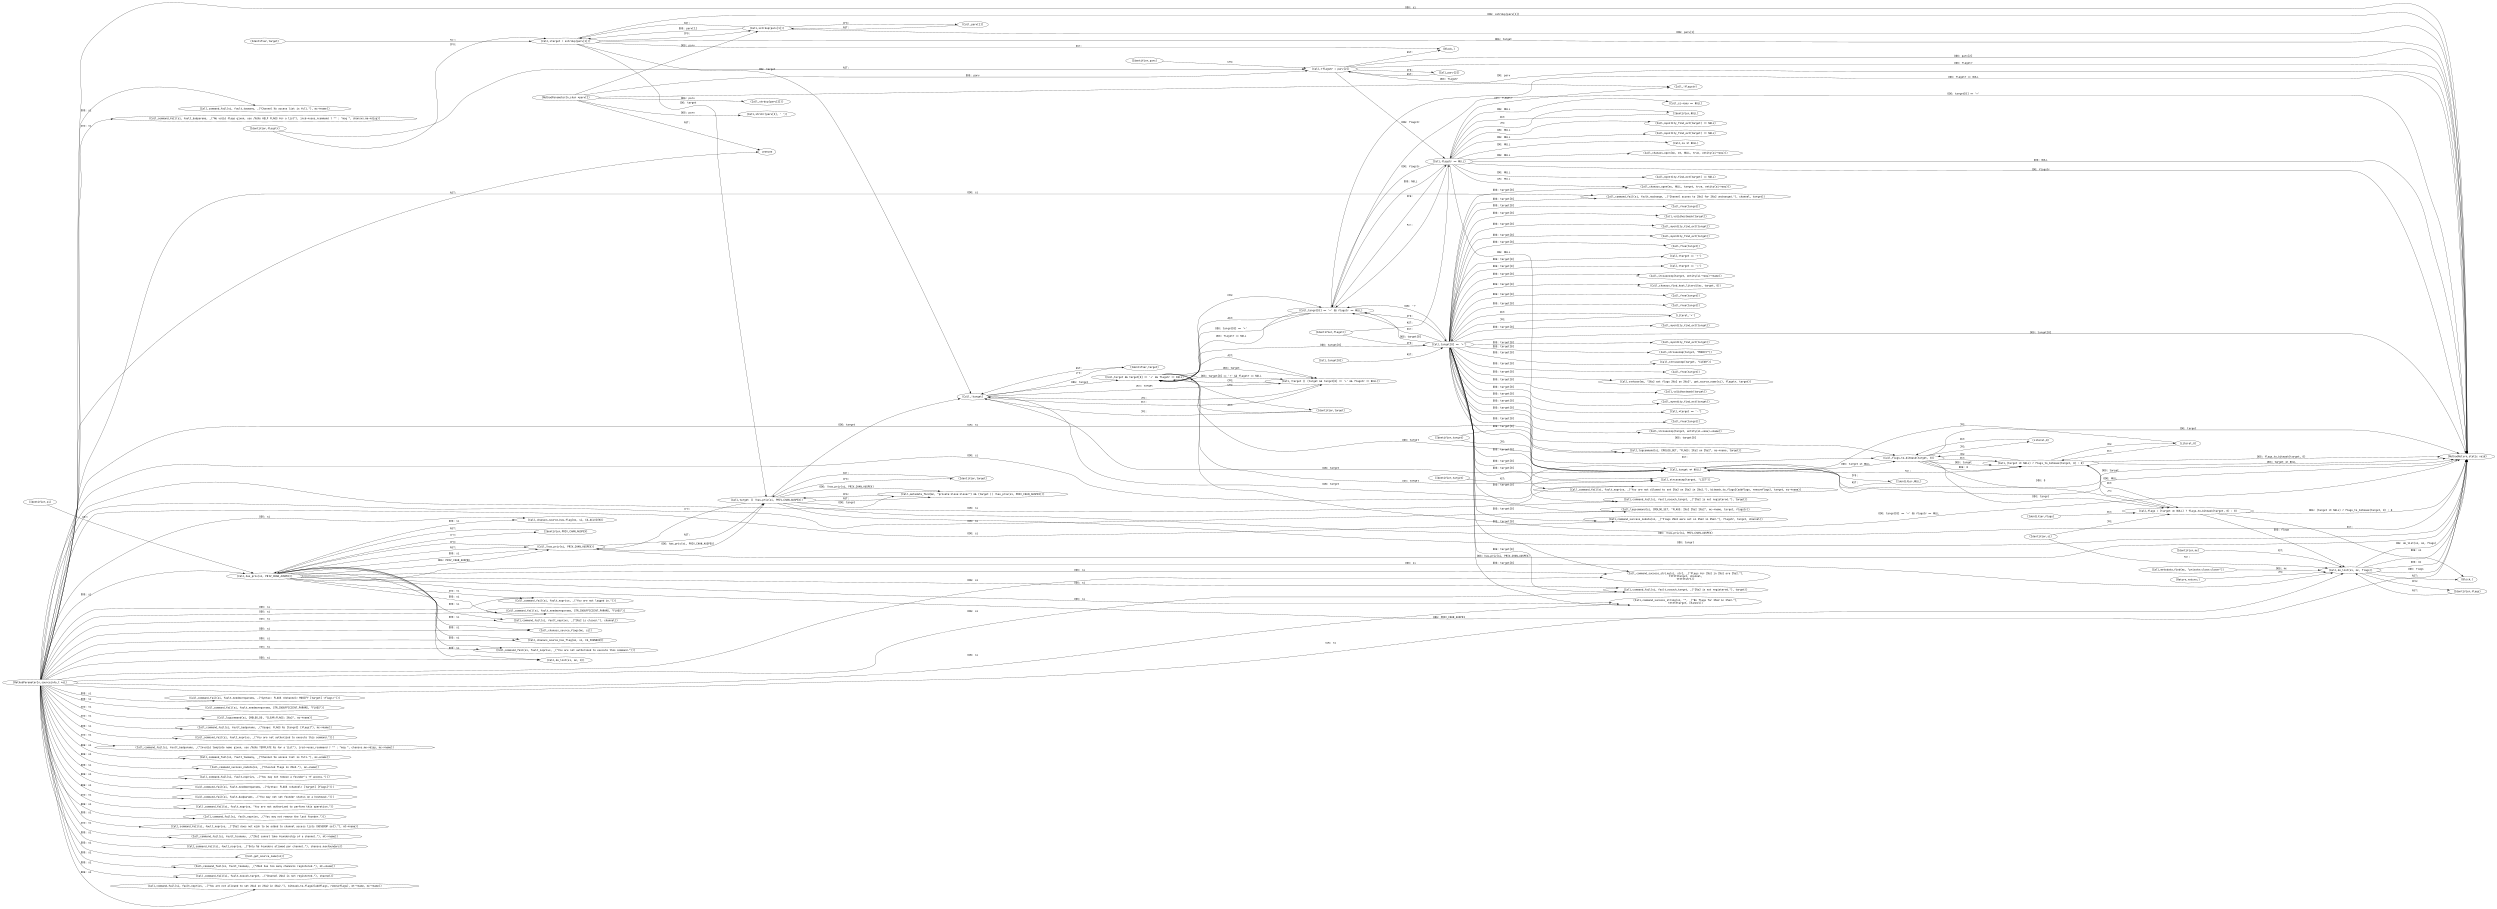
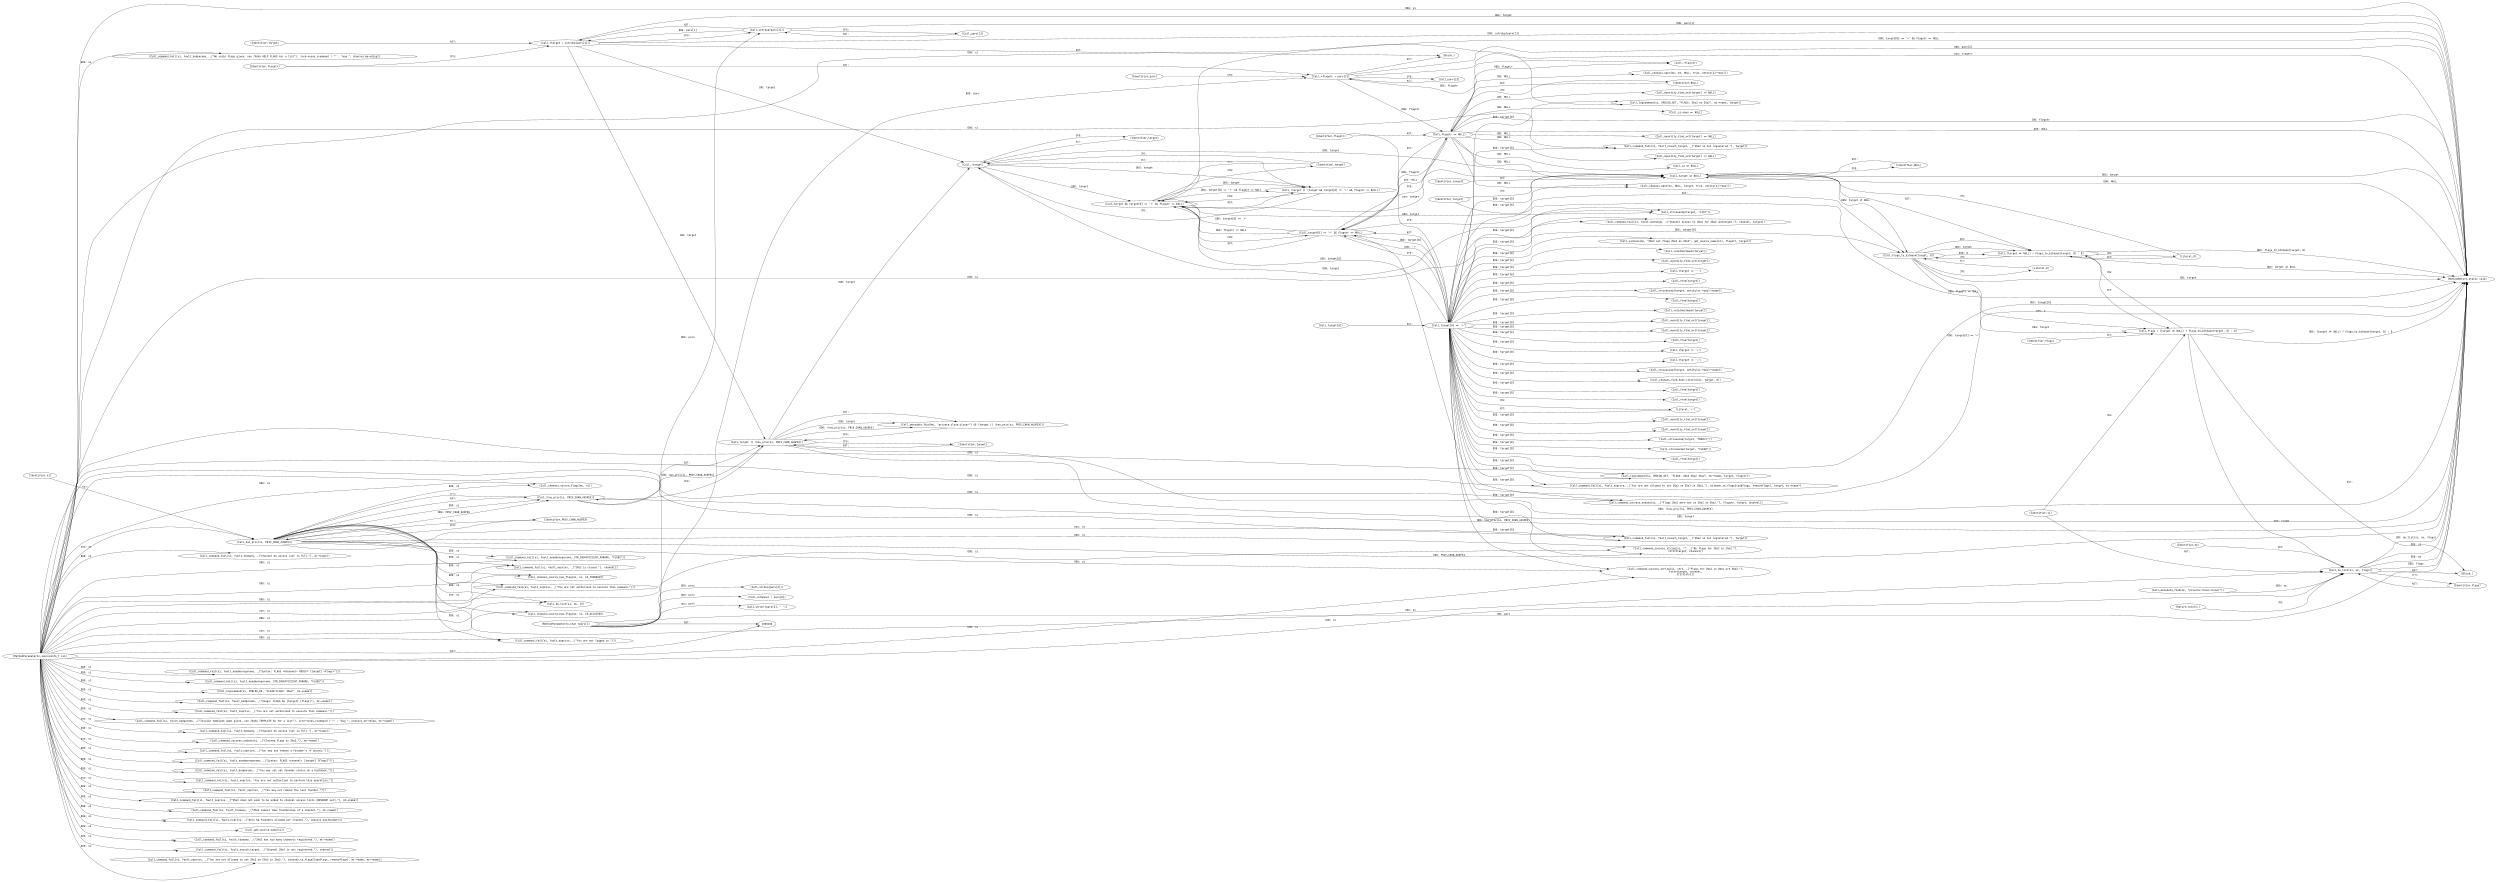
node "(Call,*channel = parv[0])": added
